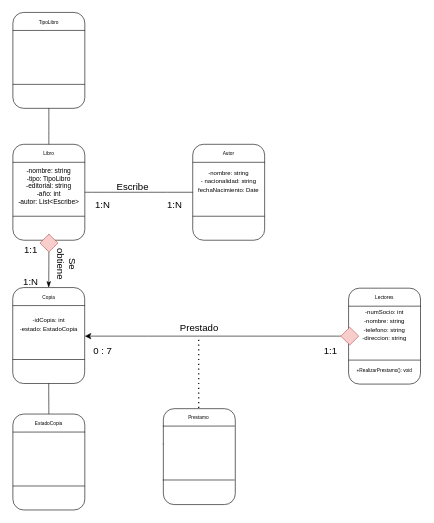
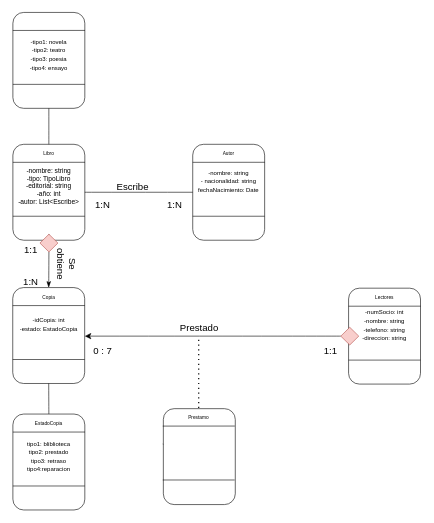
node "TipoLibro": removed
node "-tipo1: novela -tipo2: teatro -tipo3: poesia -tipo4: ensayo": added
node "+RealizarPrestamo(): void": removed
node "tipo1: bliblioteca tipo2: prestado tipo3: retraso tipo4:reparacion": added
